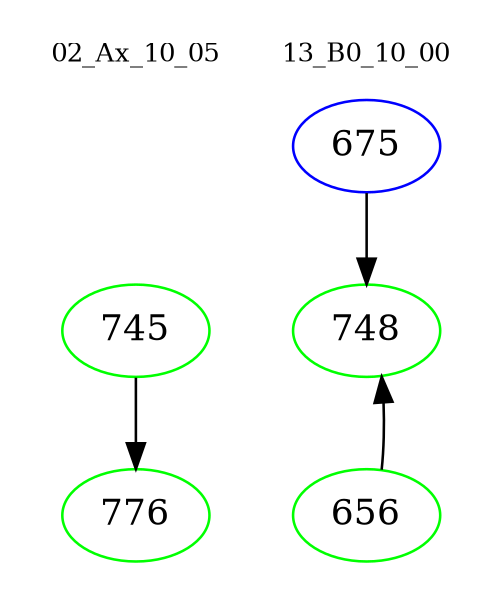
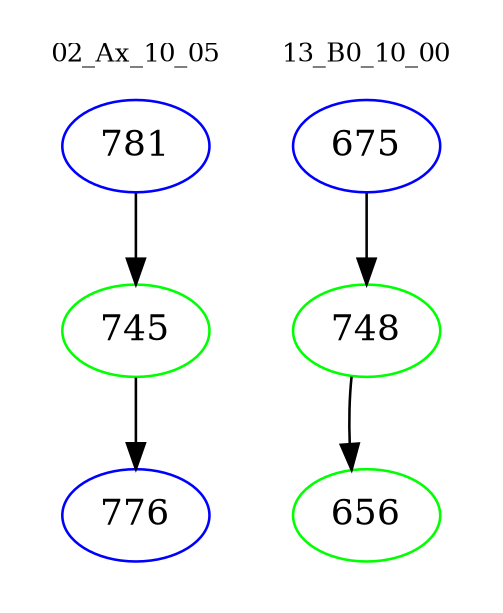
node "781": added
edge "656" -> "748": reversed
node "776": color green -> blue
